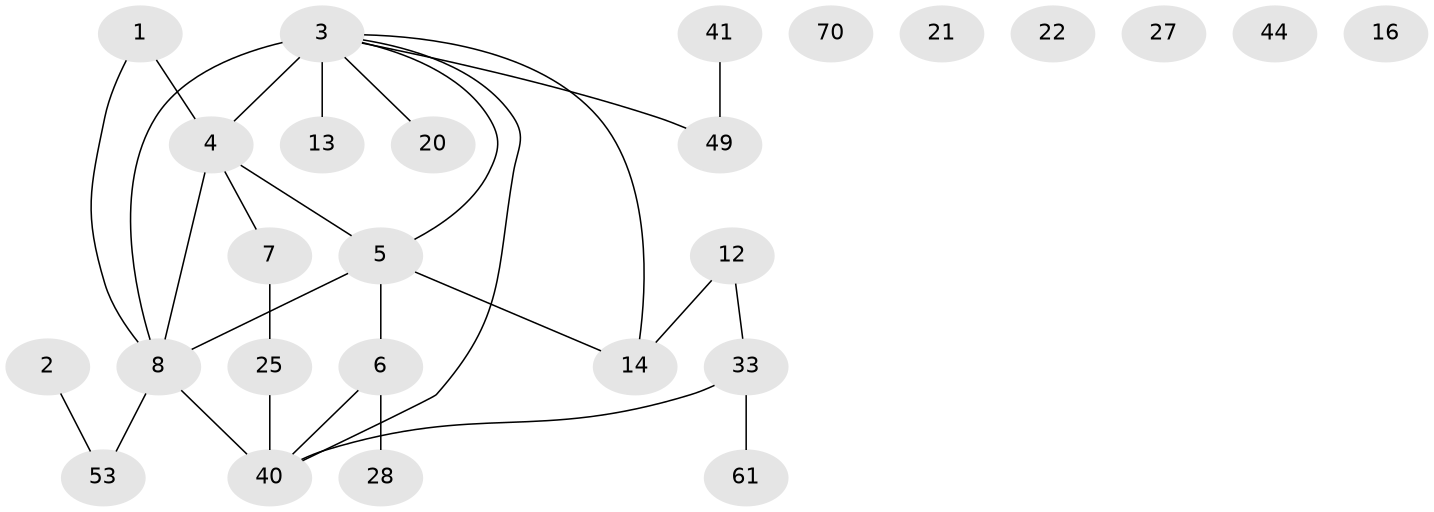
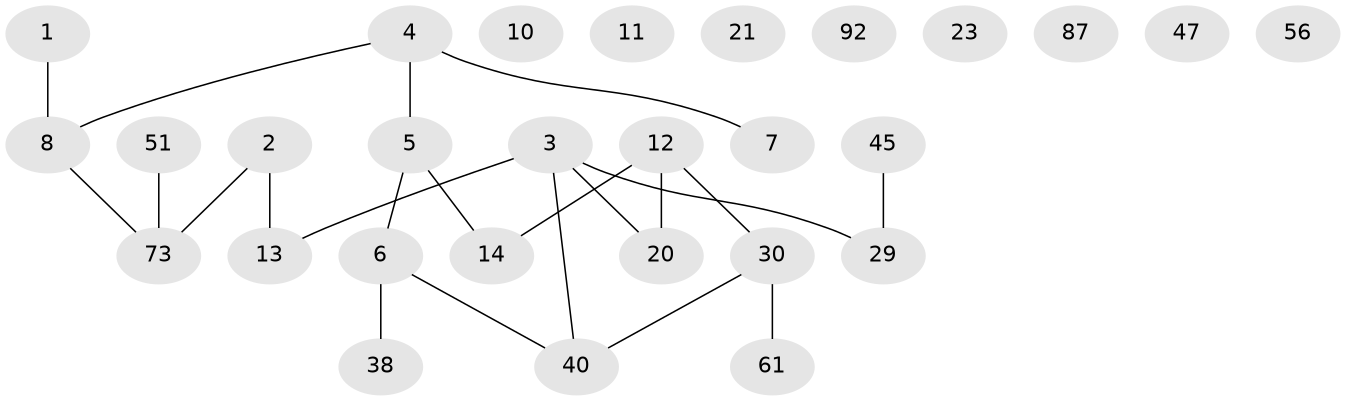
node "11": added
node "41": label "41" -> "45"
node "70": label "70" -> "10"
node "23": added
node "22": label "22" -> "92"
node "27": label "27" -> "87"
node "44": label "44" -> "47"
node "16": label "16" -> "56"
edge "1" -- "4": removed
edge "3" -- "4": removed
edge "3" -- "14": removed
edge "3" -- "5": removed
node "51": added
node "49": label "49" -> "29"
edge "3" -- "8": removed
edge "2" -- "13": added
edge "12" -- "20": added
edge "5" -- "8": removed
node "25": removed
node "33": label "33" -> "30"
edge "8" -- "40": removed
node "53": label "53" -> "73"
node "28": label "28" -> "38"
